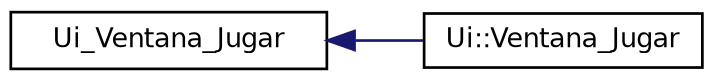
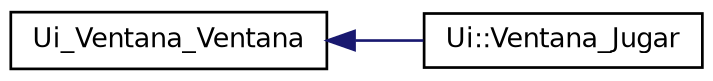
node "Ui_Ventana_Jugar": label "Ui_Ventana_Jugar" -> "Ui_Ventana_Ventana"
